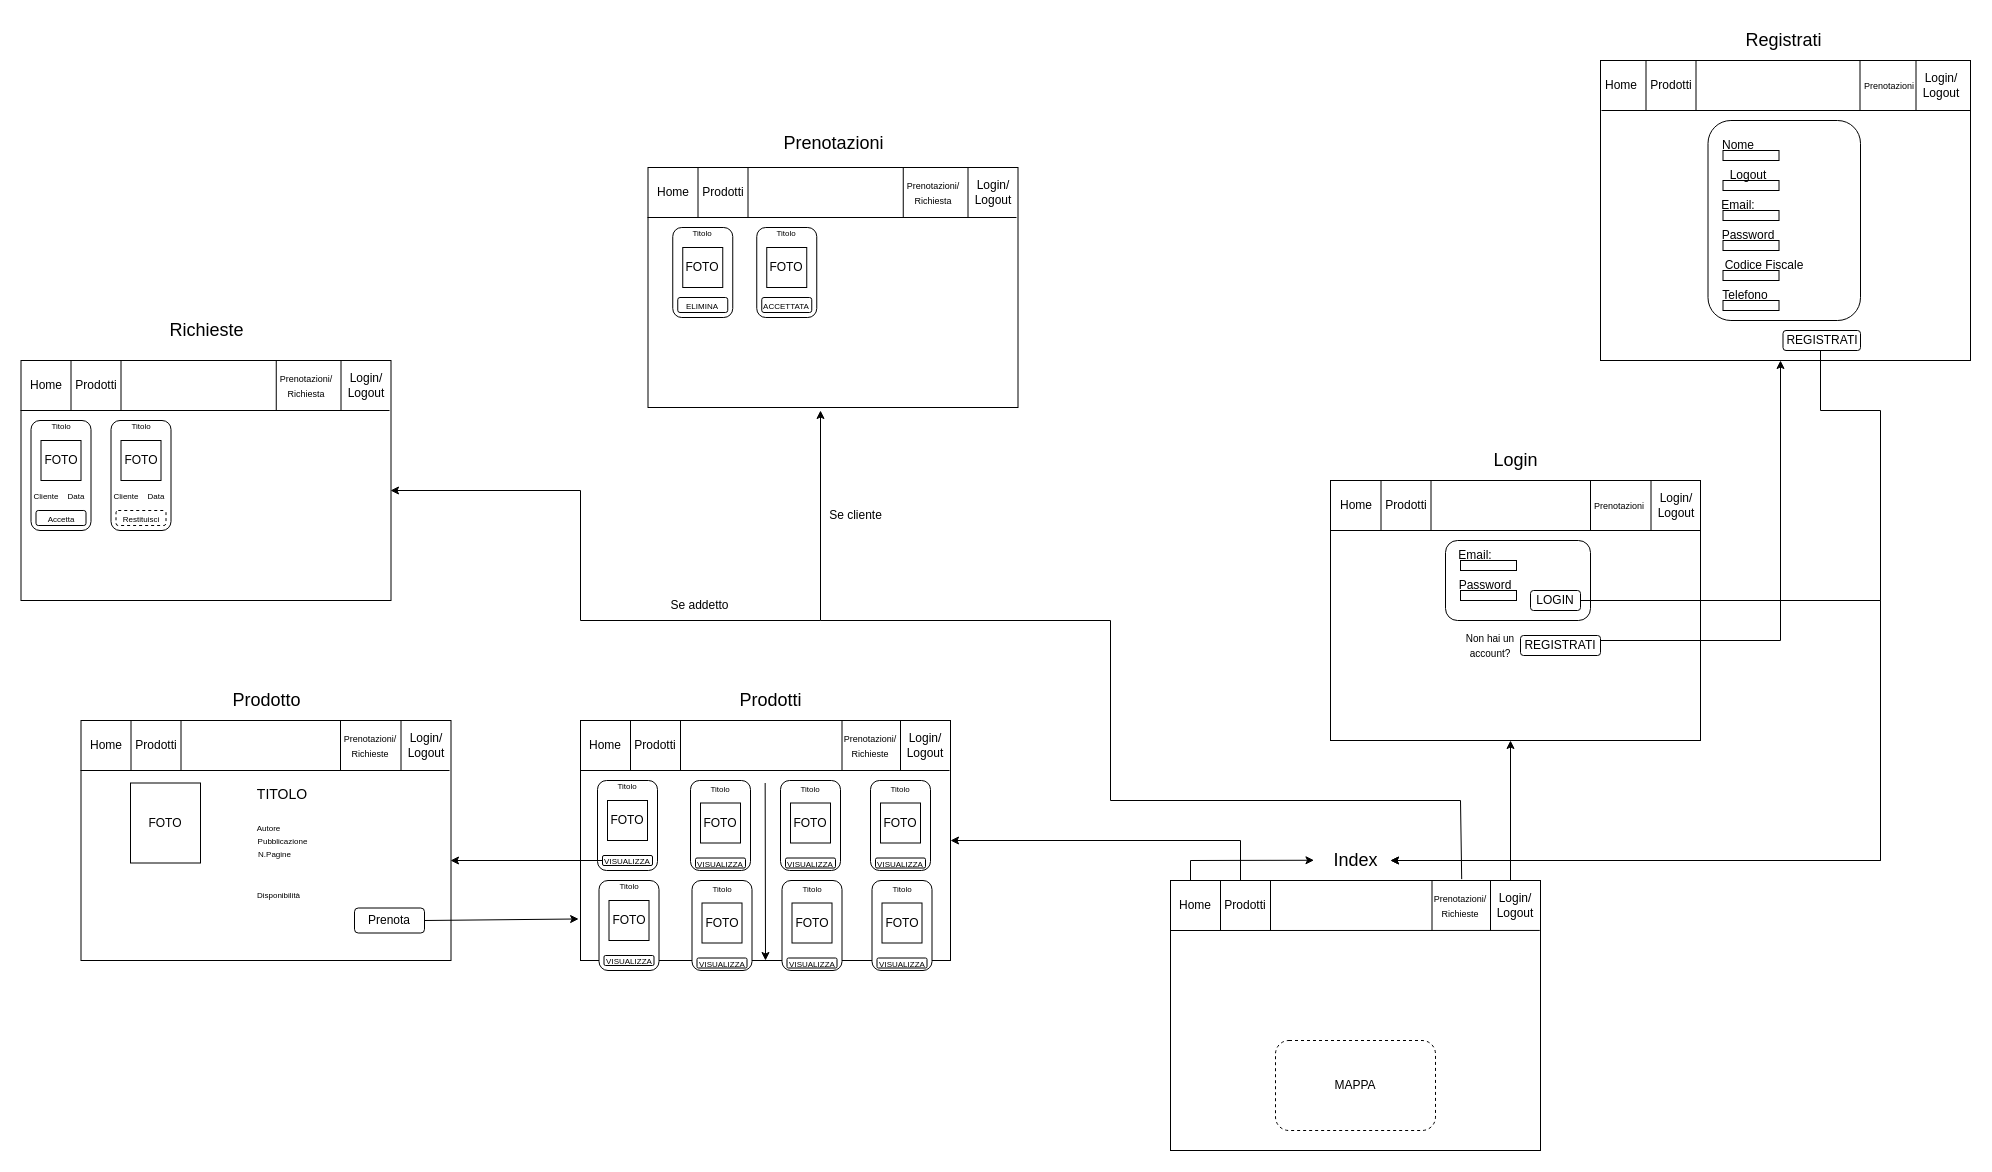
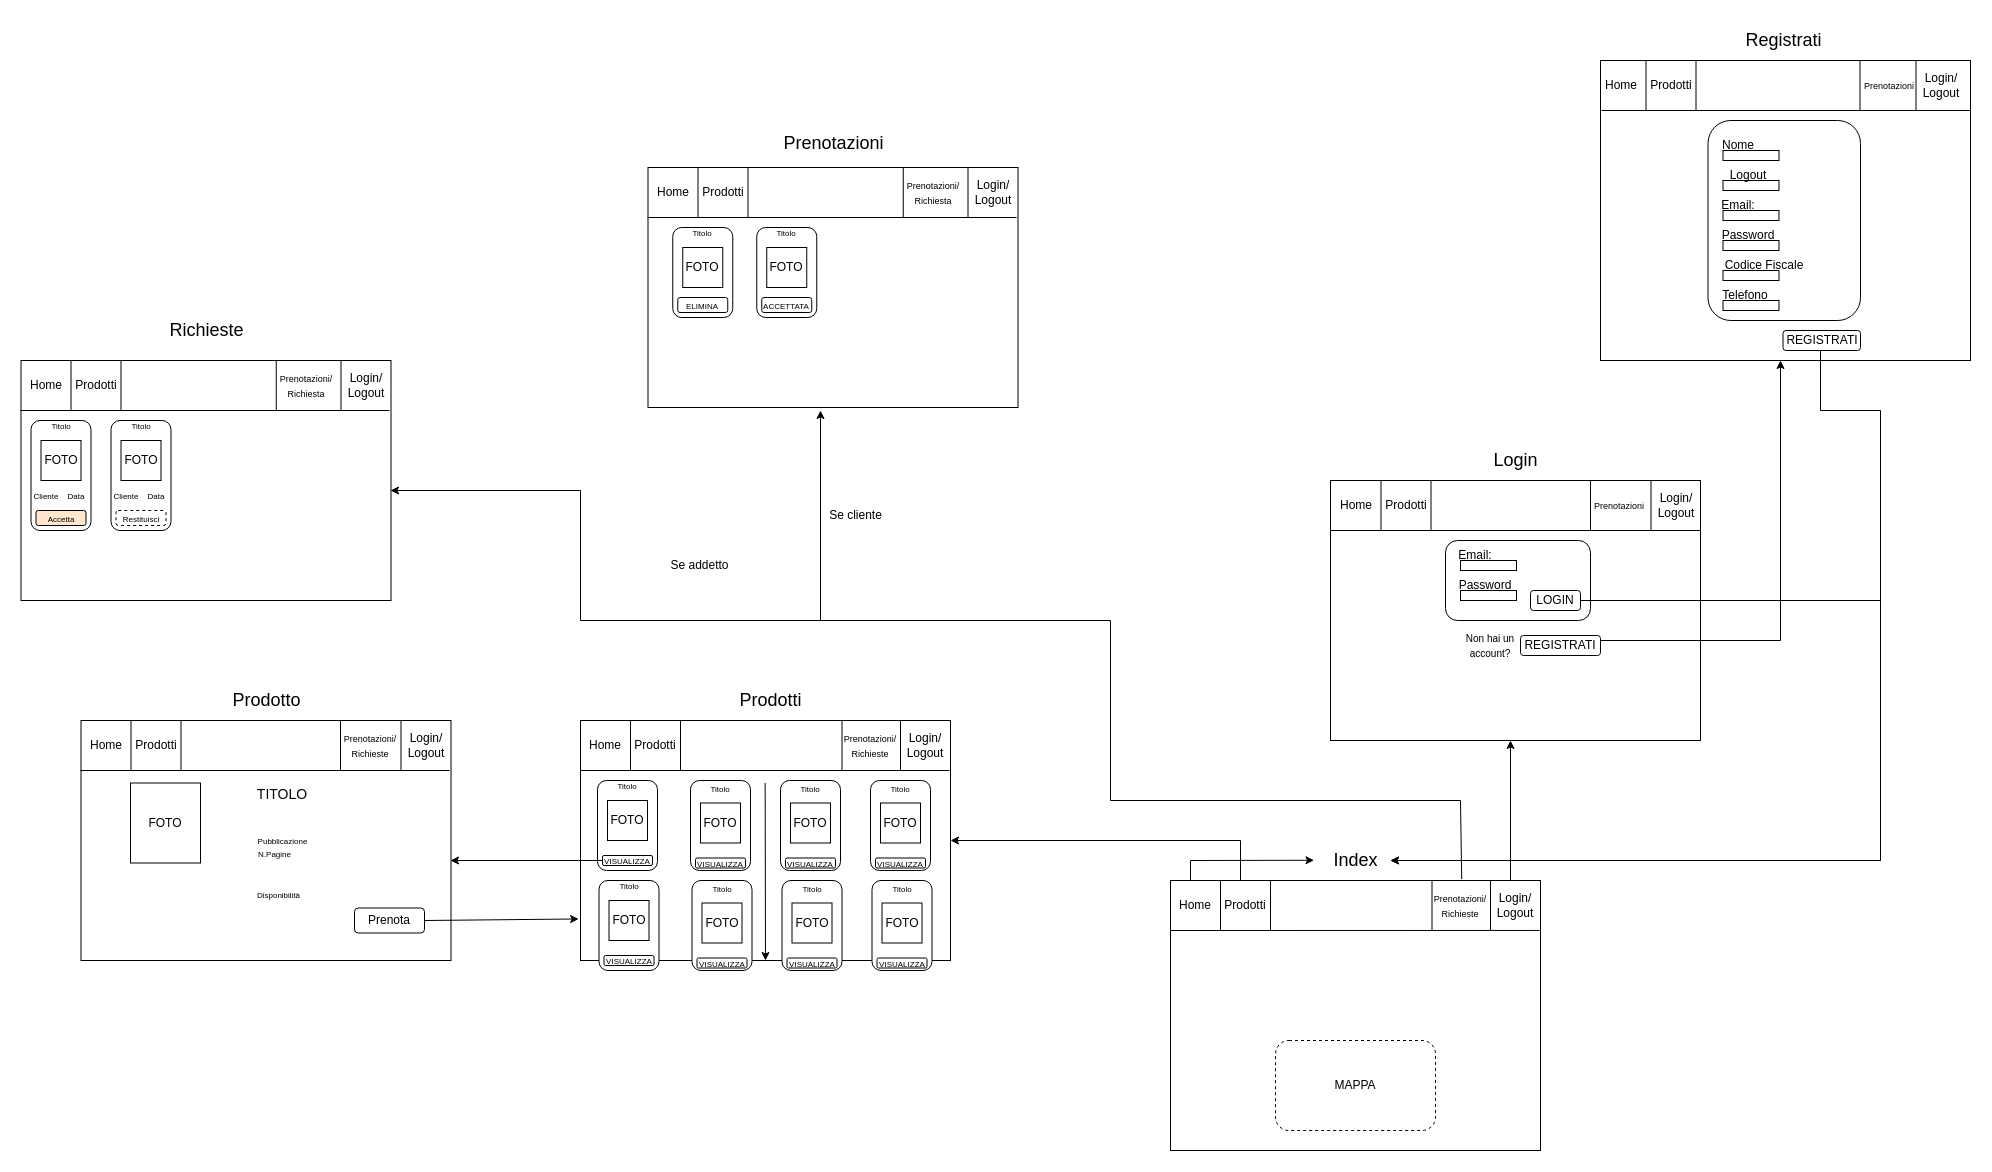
node "Accetta": fillcolor #ffffff -> #ffe6cc
node "Se addetto": moved (699, 606) -> (699, 566)
node "Autore": removed
